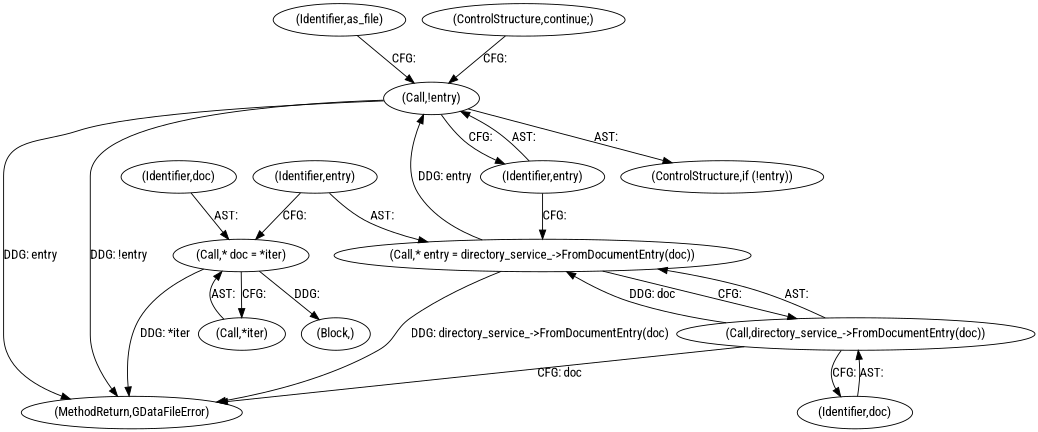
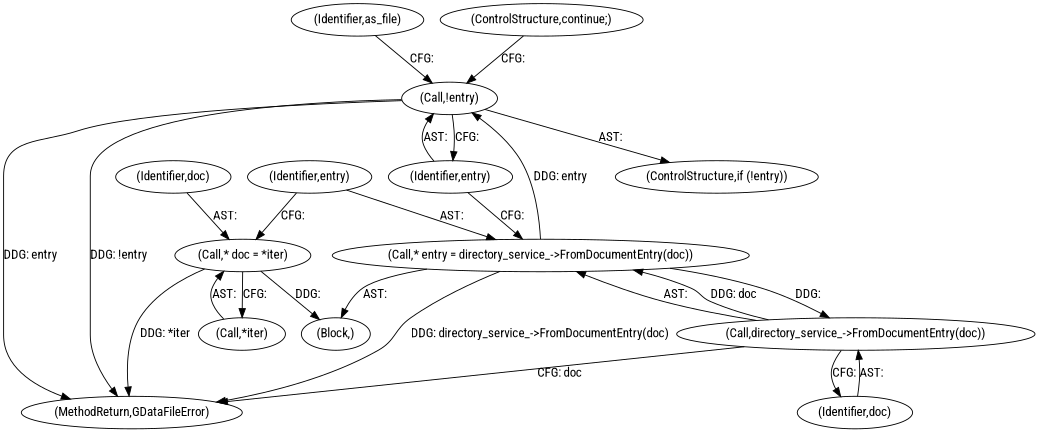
edge "(Call,* entry = directory_service_->FromDocumentEntry(doc))" -> "(Block,)": added, label "AST:"
edge "(Call,* entry = directory_service_->FromDocumentEntry(doc))" -> "(Call,directory_service_->FromDocumentEntry(doc))": label "CFG: " -> "DDG: "
